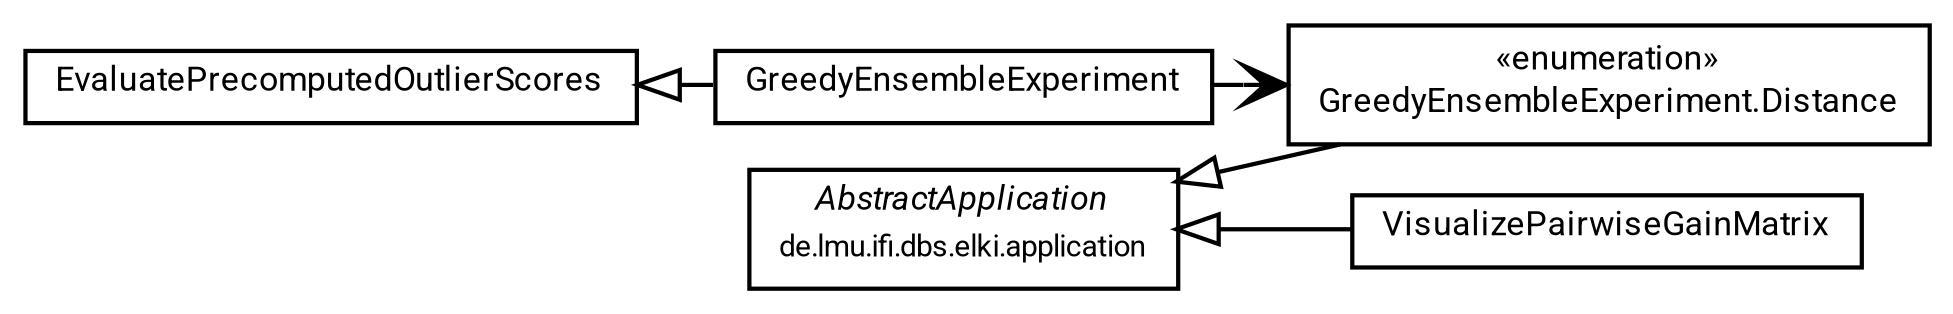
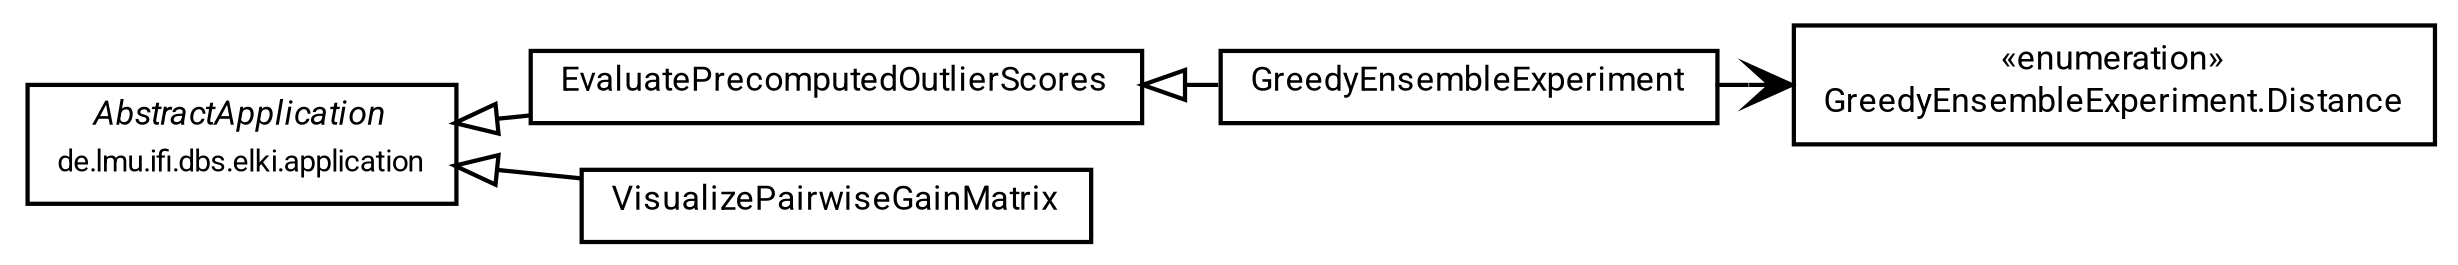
edge "GreedyEnsembleExperiment.Distance" -> "AbstractApplication": now "EvaluatePrecomputedOutlierScores" -> "AbstractApplication"
